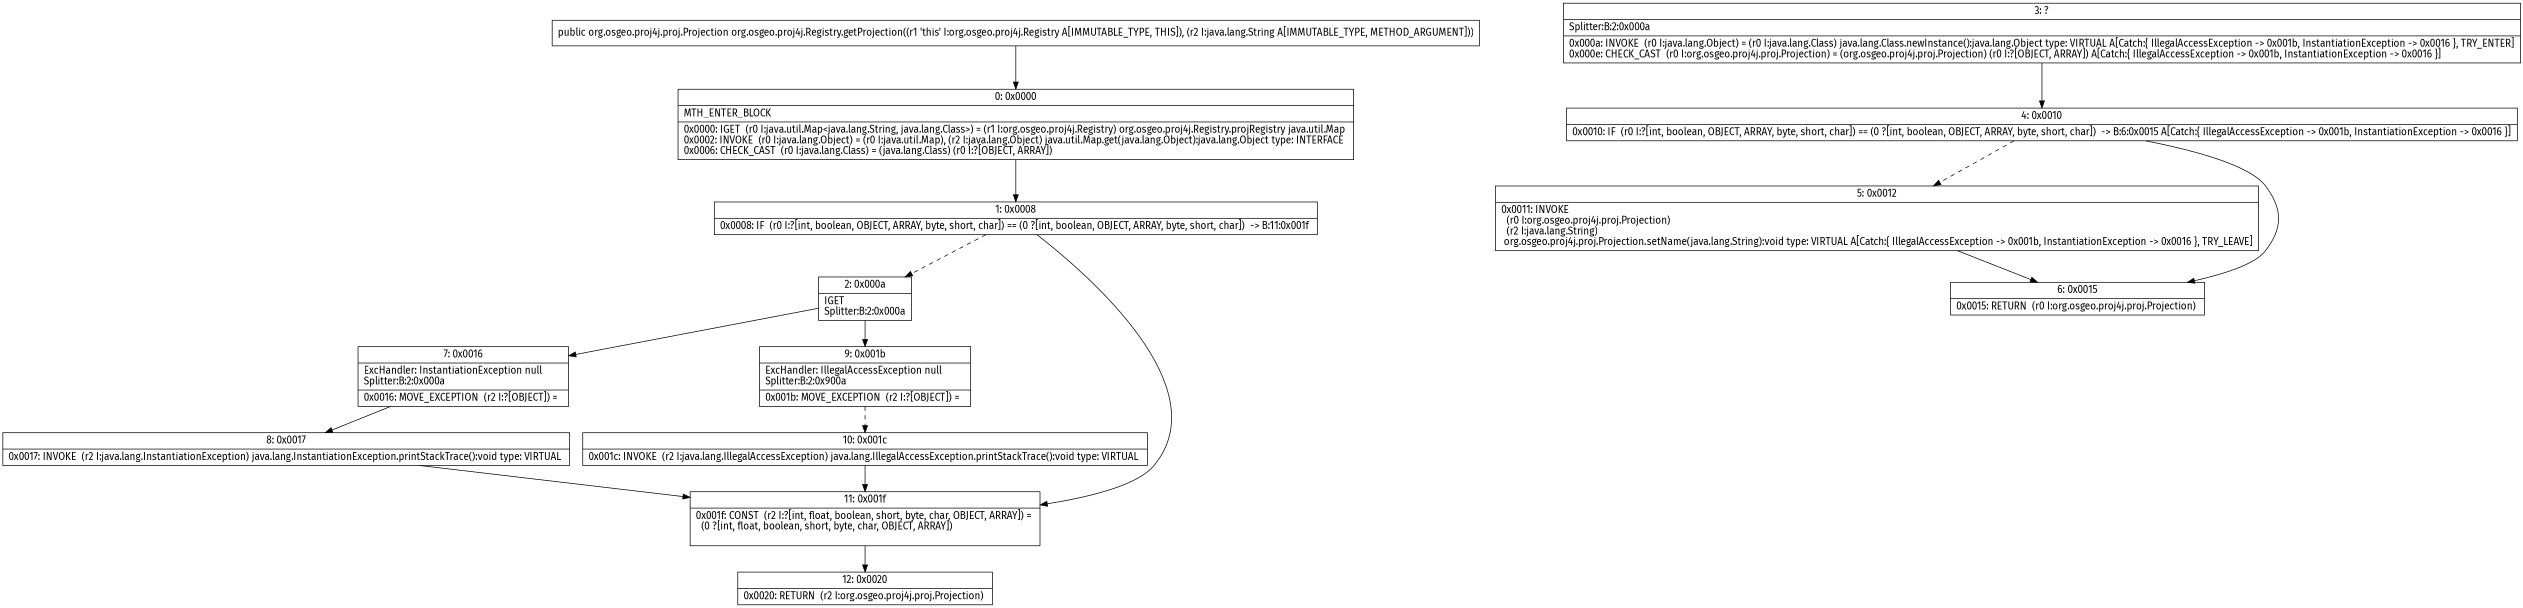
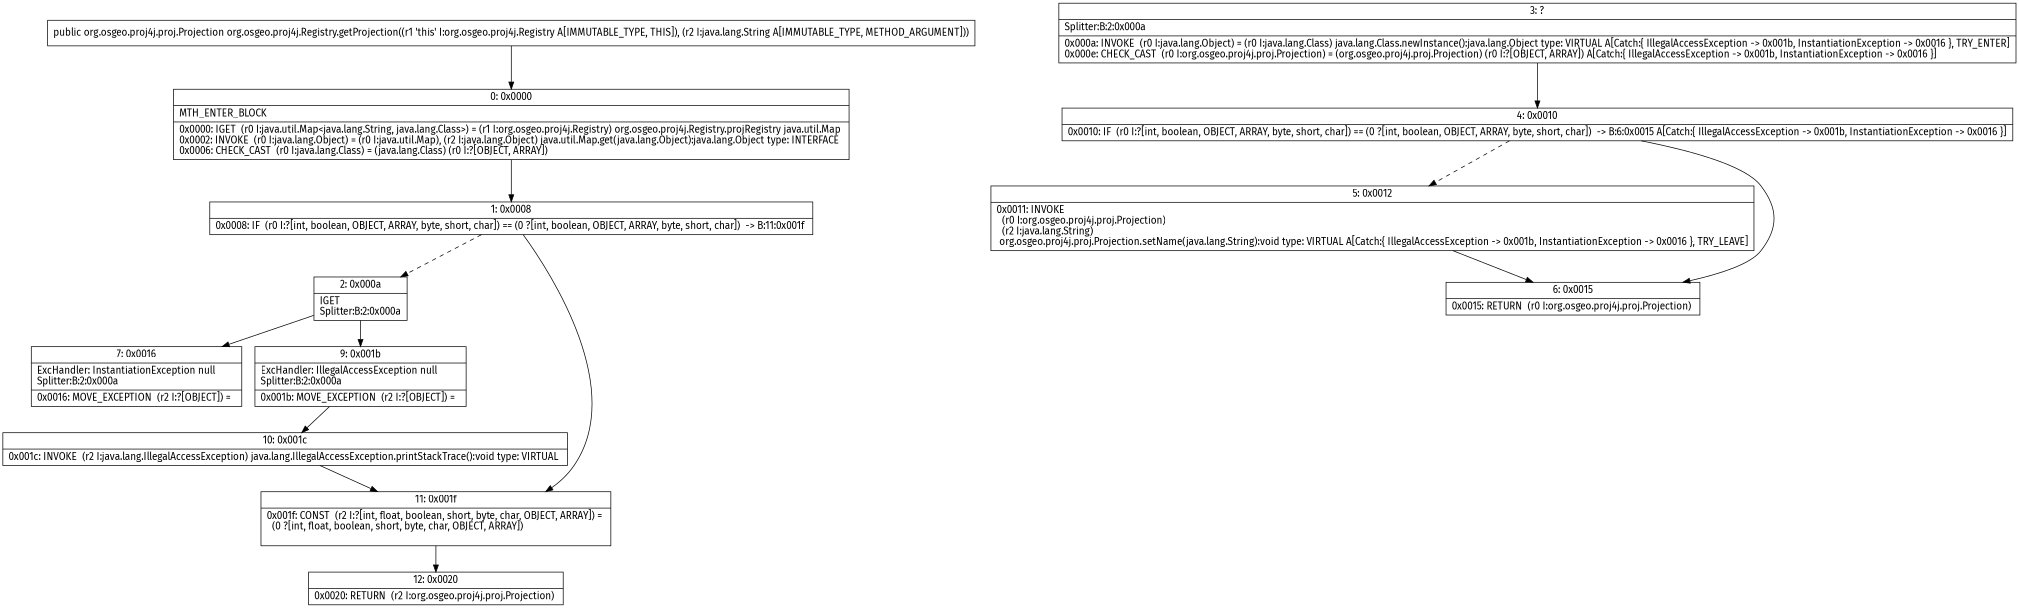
node "9: 0x001b": text "Splitter:B:2:0x900a" -> "Splitter:B:2:0x000a"
edge "9: 0x001b" -> "10: 0x001c": style dashed -> solid
node "8: 0x0017": removed
